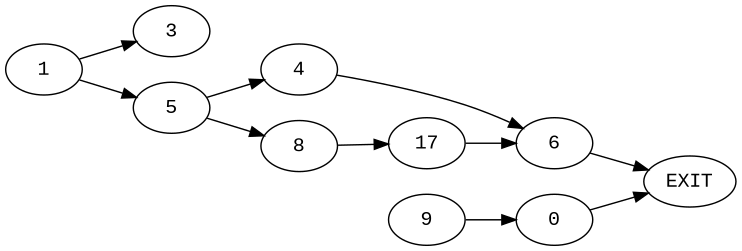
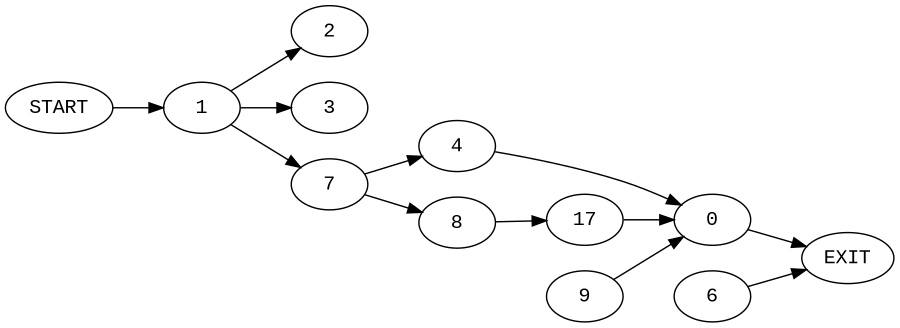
node "2": added
edge "4" -> "6": now "4" -> "0"
node "START": added
node "5": label "5" -> "7"
edge "17" -> "6": now "17" -> "0"
